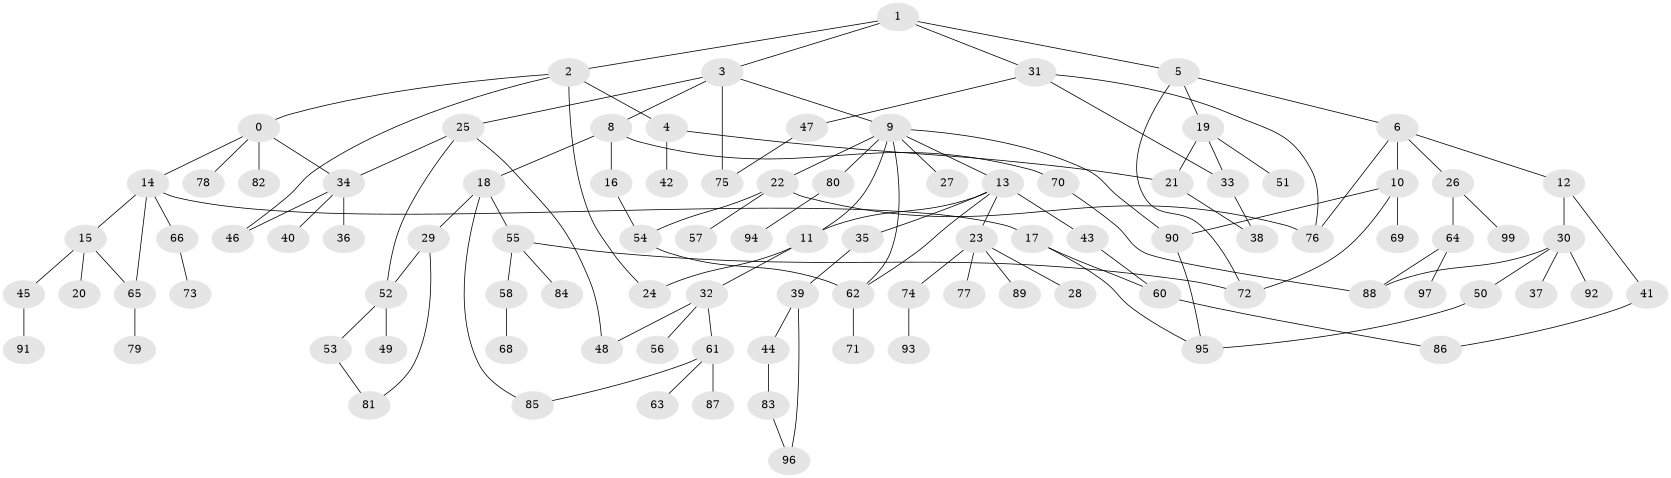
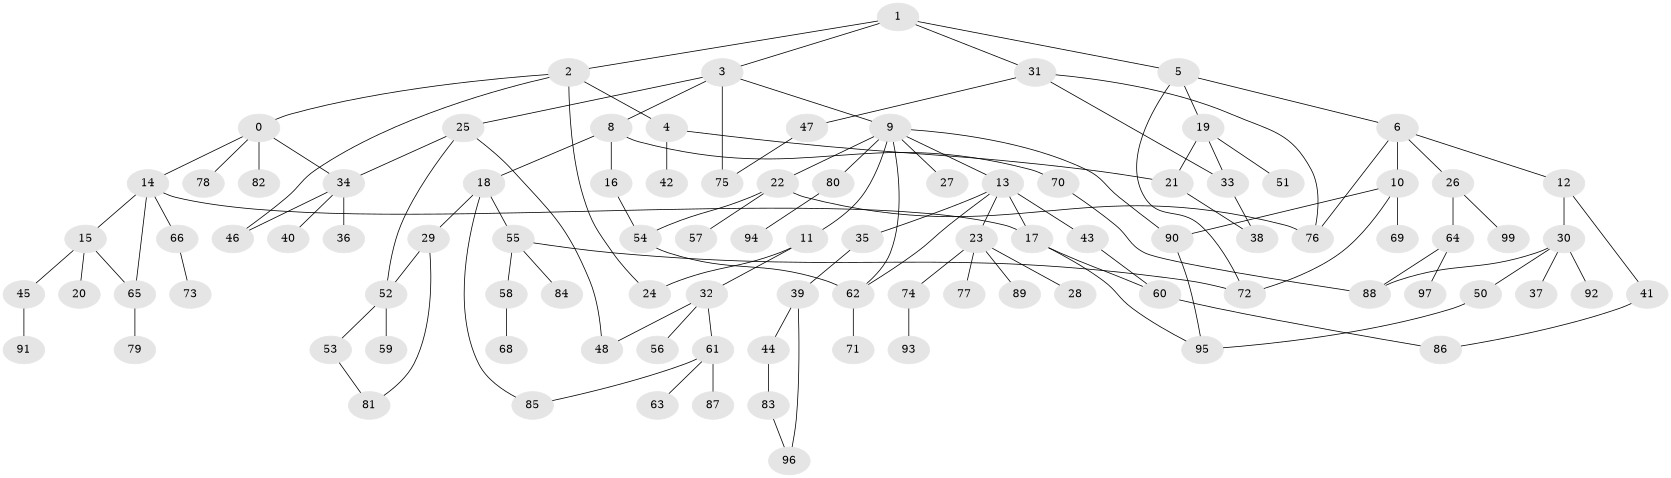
edge "13" -- "11": now "13" -- "17"
node "49": label "49" -> "59"
